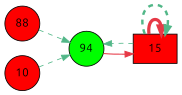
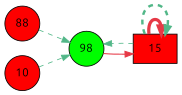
node "94": label "94" -> "98"
